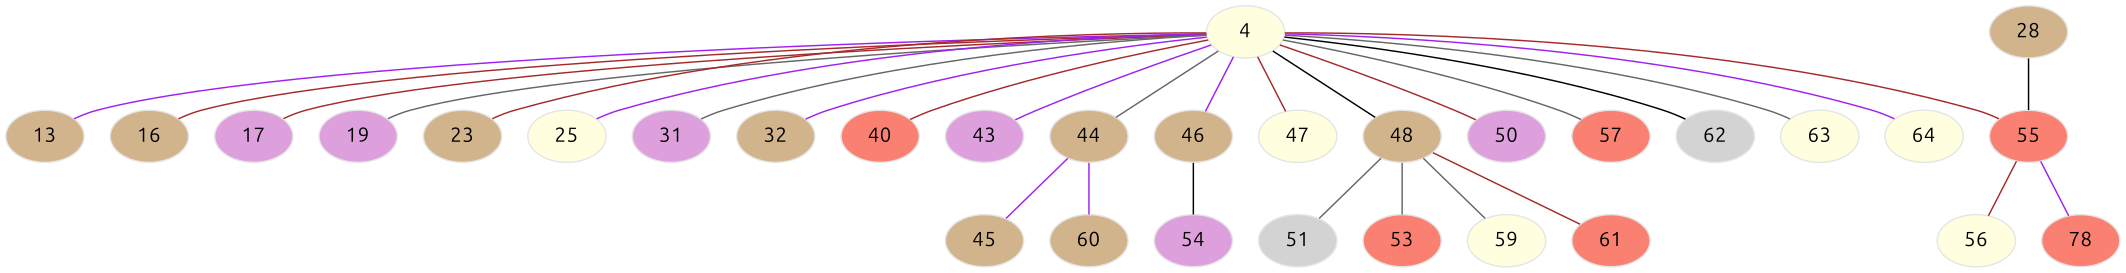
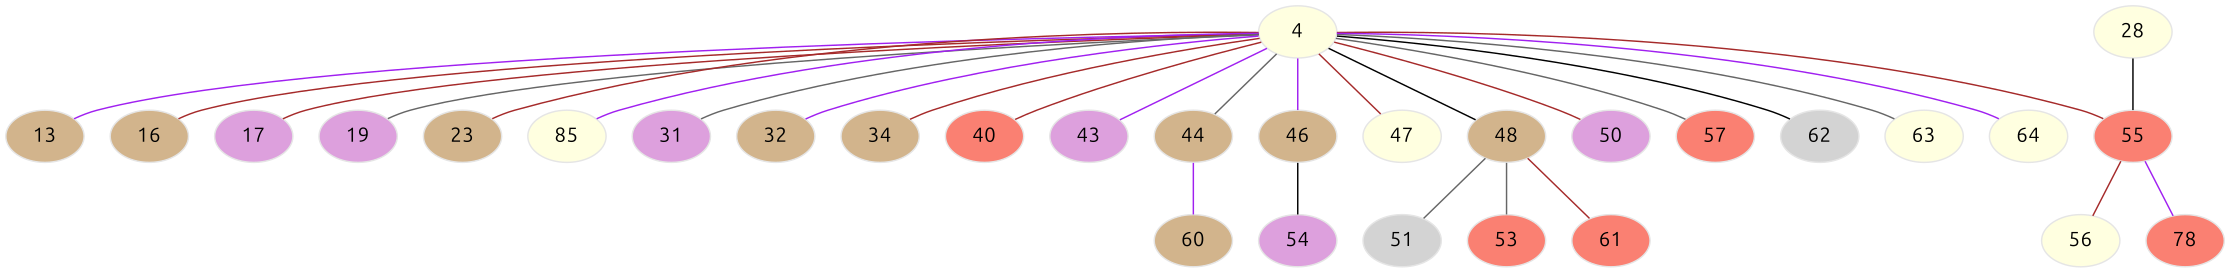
node "28": fillcolor tan -> lightyellow
node "25": label "25" -> "85"
node "34": added
node "45": removed
node "59": removed
